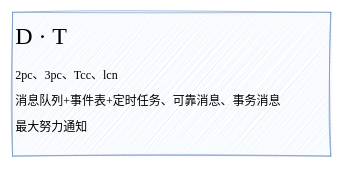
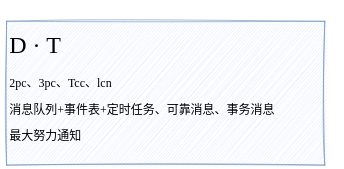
node "D · T2pc、3pc、Tcc、lcn 消息队列+事件表+定时任务、可靠消息、事务消息 最大努力通知": moved (172, 84) -> (166, 93)
